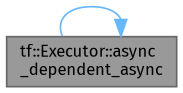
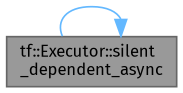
node "tf::Executor::async _dependent_async": label "tf::Executor::async _dependent_async" -> "tf::Executor::silent _dependent_async"
